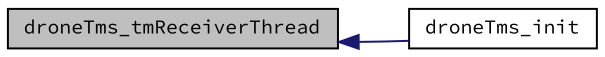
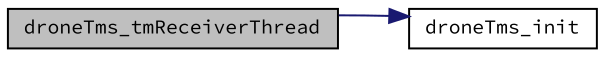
edge "droneTms_init" -> "droneTms_tmReceiverThread": reversed
